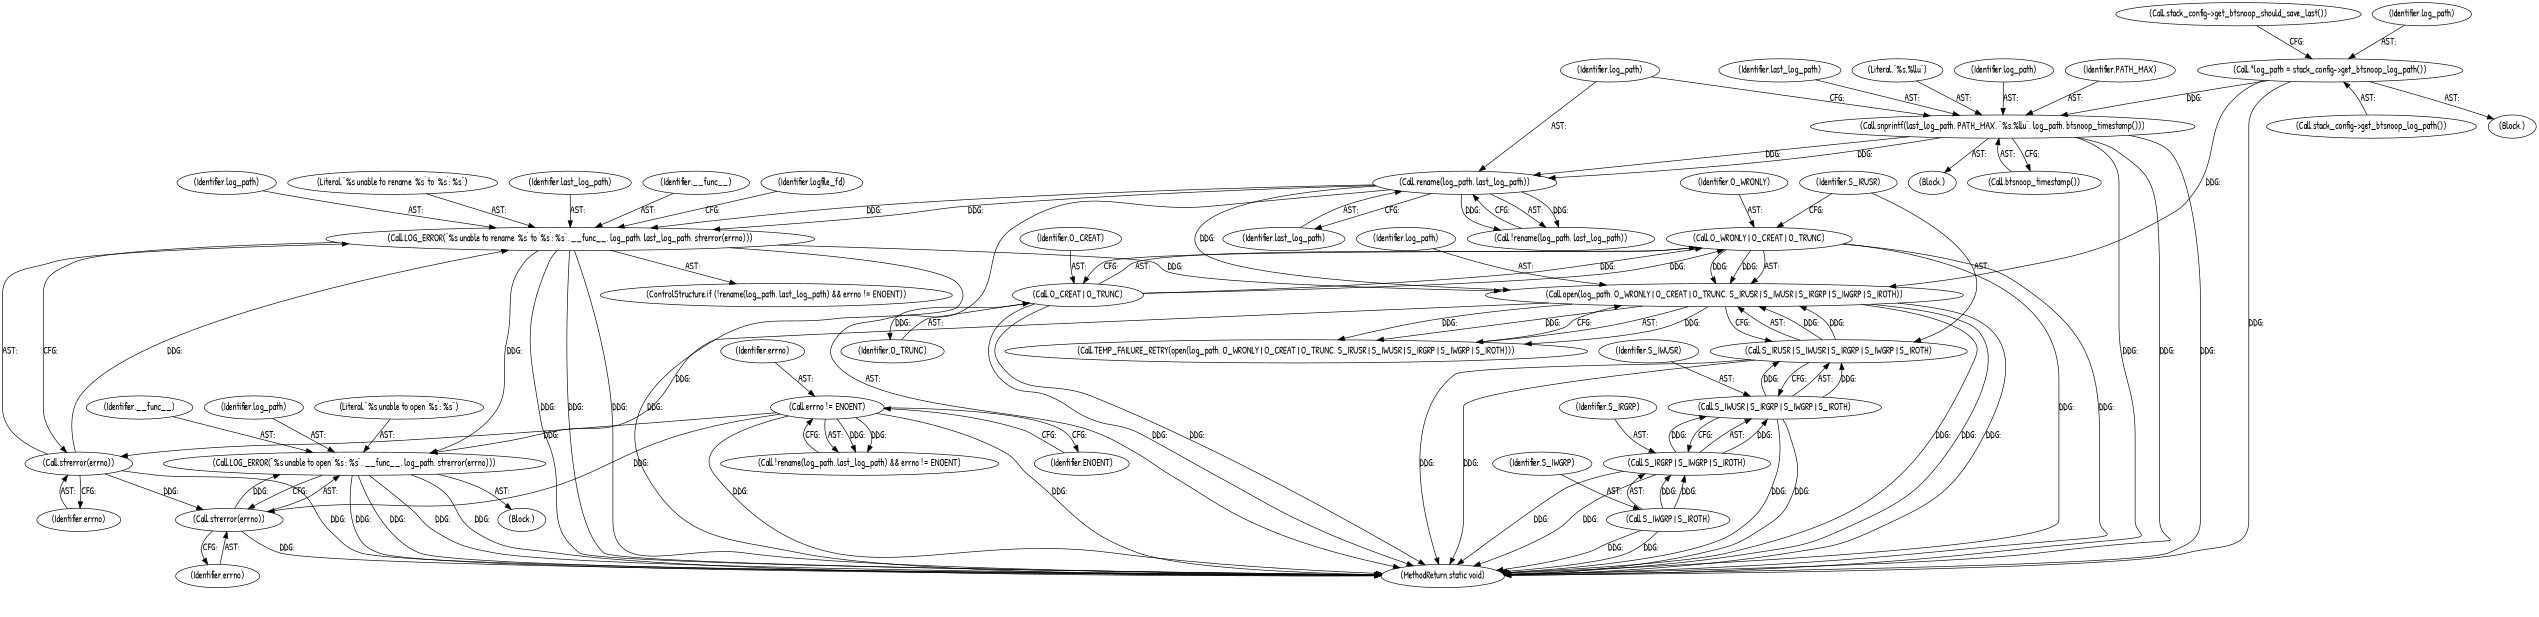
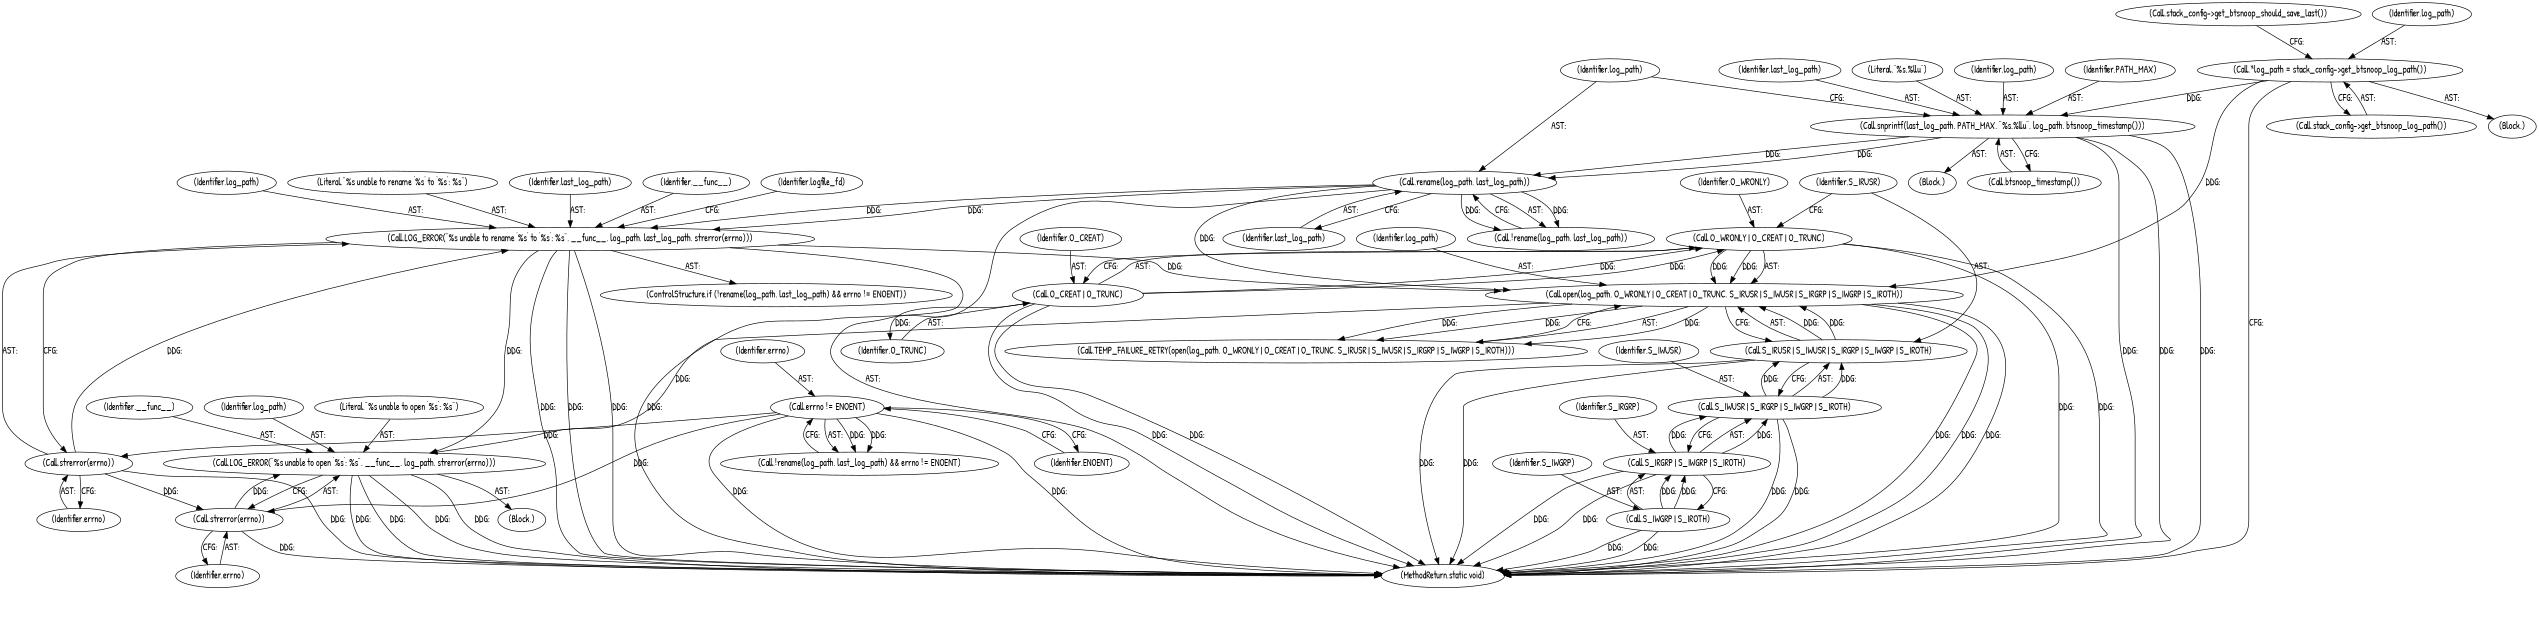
edge "(Call,*log_path = stack_config->get_btsnoop_log_path())" -> "(Call,stack_config->get_btsnoop_log_path())": added, label "CFG:"
edge "(Call,*log_path = stack_config->get_btsnoop_log_path())" -> "(MethodReturn,static void)": label "DDG: " -> "CFG: "
edge "(Call,S_IRGRP | S_IWGRP | S_IROTH)" -> "(Call,S_IWGRP | S_IROTH)": added, label "CFG:"
